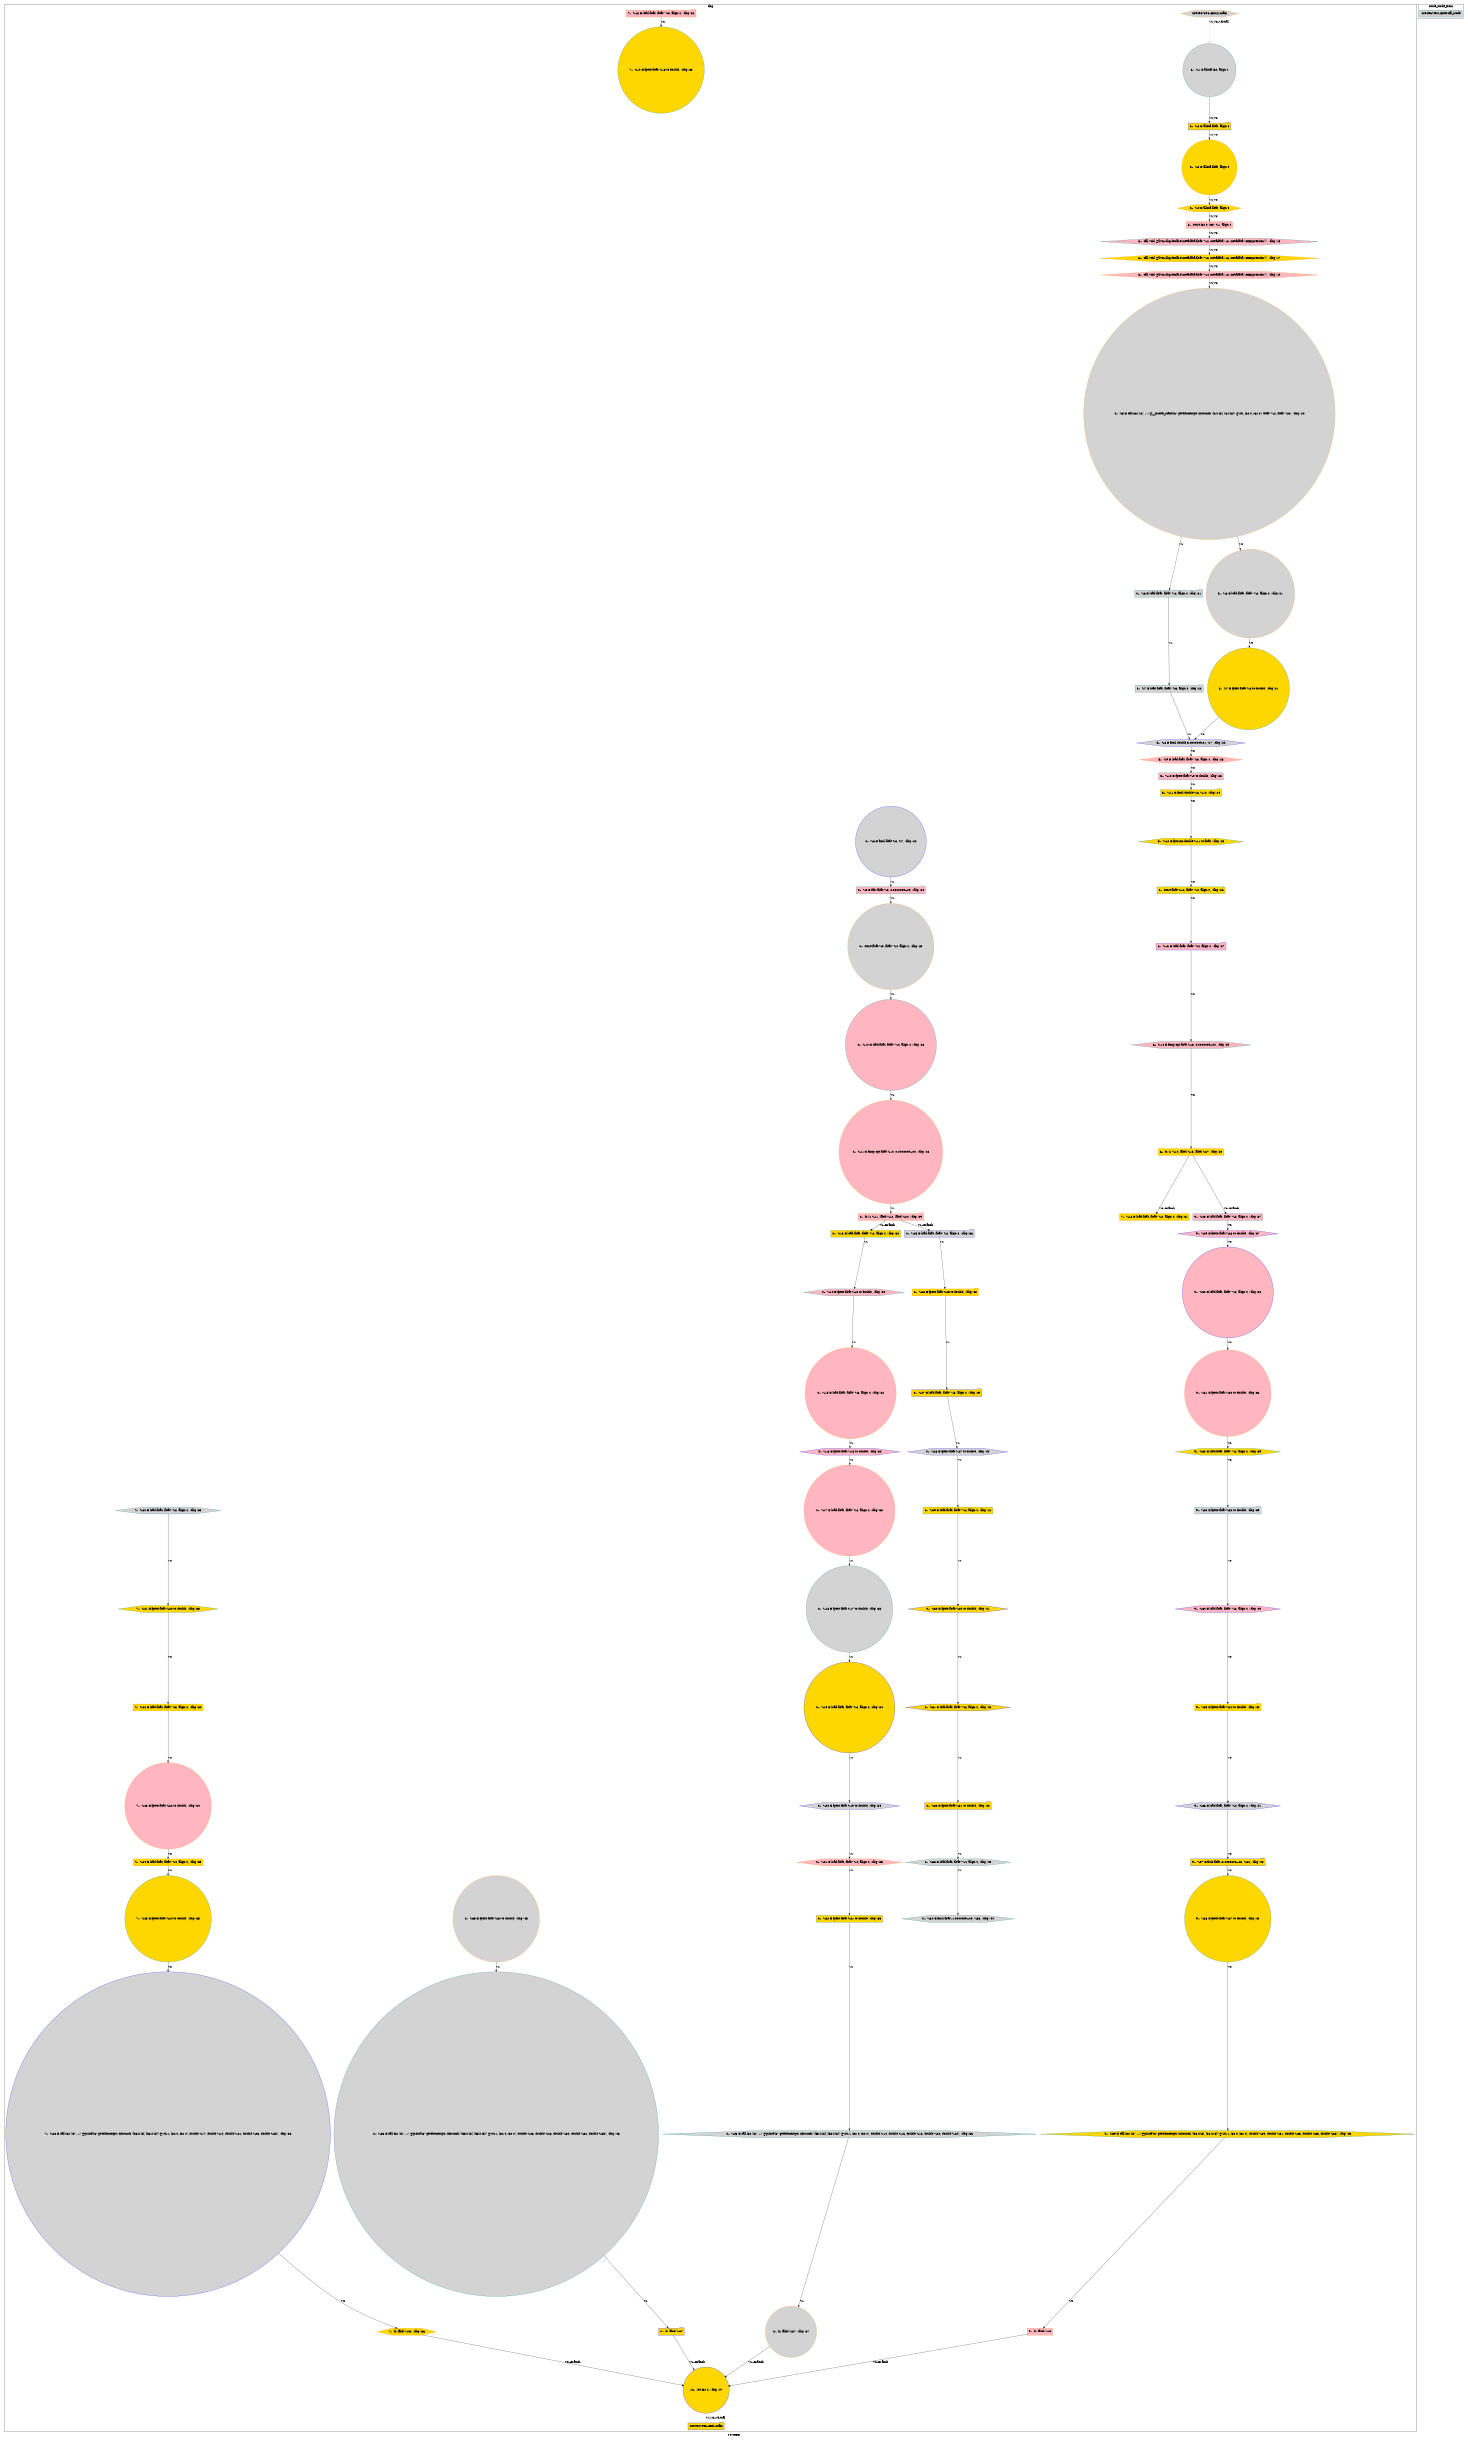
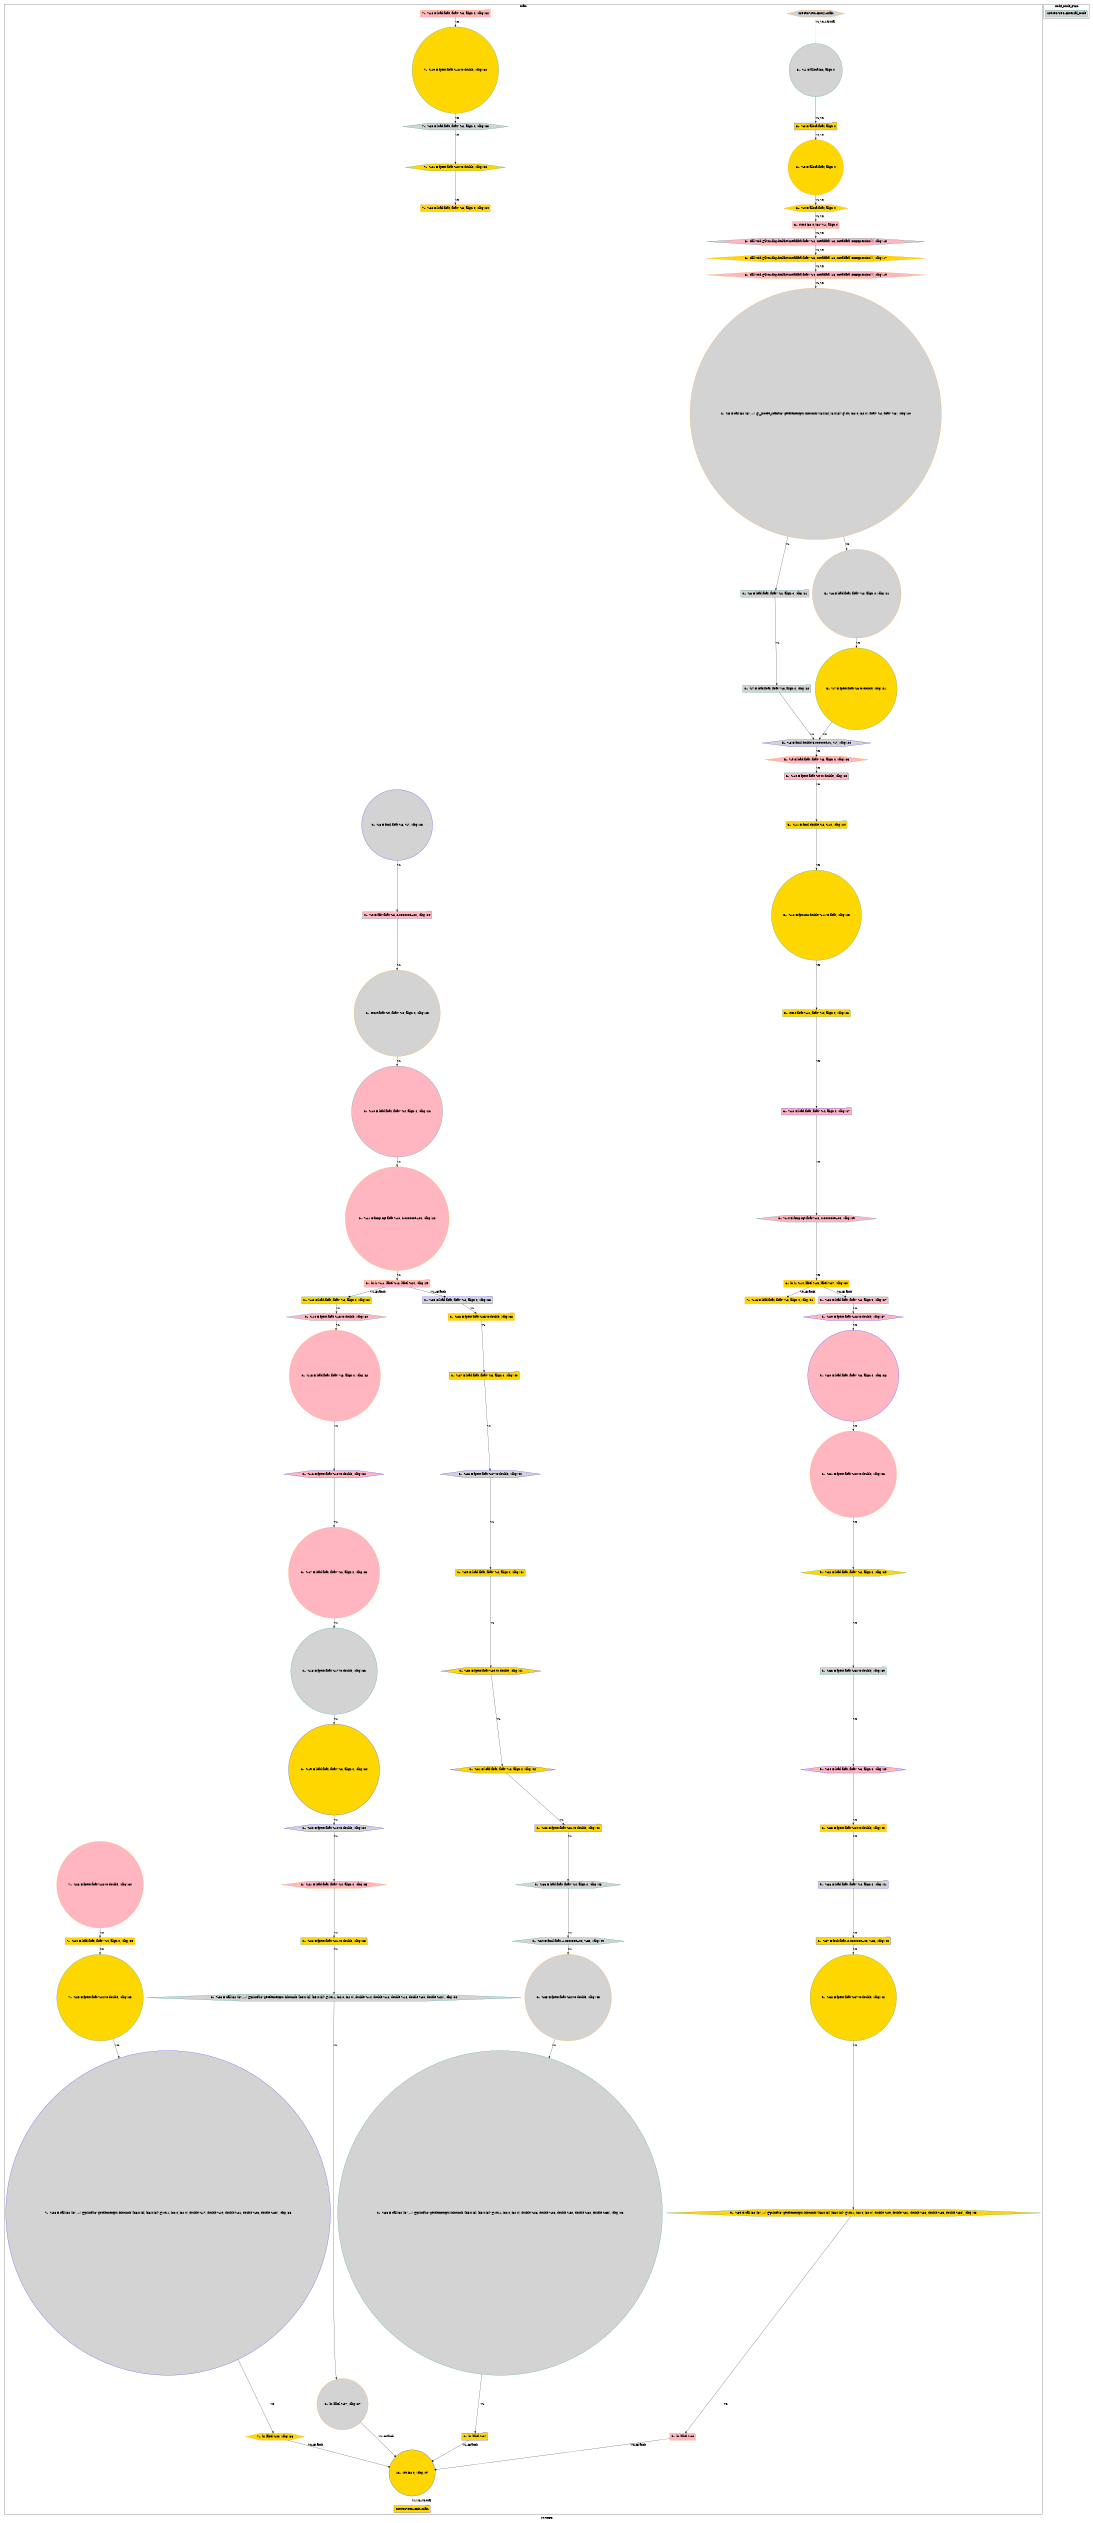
cluster "dbg": label "dbg" -> "main"
edge "7::  %19 = fpext float %18 to double, !dbg !32" -> "7::  %20 = load float, float* %2, align 4, !dbg !33": added, label "V2"
edge "5::  %8 = fmul double 5.000000e-01, %7, !dbg !22" -> "5::  %9 = load float, float* %3, align 4, !dbg !23": arrowhead normal -> dot
node "5::  %12 = fptrunc double %11 to float, !dbg !25": shape hexagon -> circle
edge "0::  %29 = load float, float* %2, align 4, !dbg !41" -> "0::  %30 = fpext float %29 to double, !dbg !41": arrowhead dot -> normal
edge "7::  %22 = load float, float* %3, align 4, !dbg !34" -> "7::  %23 = fpext float %22 to double, !dbg !34": removed, label "V2"
edge "9::  %35 = fpext float %34 to double, !dbg !40" -> "9::  %36 = load float, float* %4, align 4, !dbg !41": arrowhead dot -> normal
node "9::  %36 = load float, float* %4, align 4, !dbg !41": shape hexagon -> folder
edge "0::  %34 = fmul float -1.000000e+00, %33, !dbg !44" -> "0::  %35 = fpext float %34 to double, !dbg !45": added, label "V1"
edge "0::  br label %37" -> "10::  ret i32 0, !dbg !47": arrowhead normal -> dot
